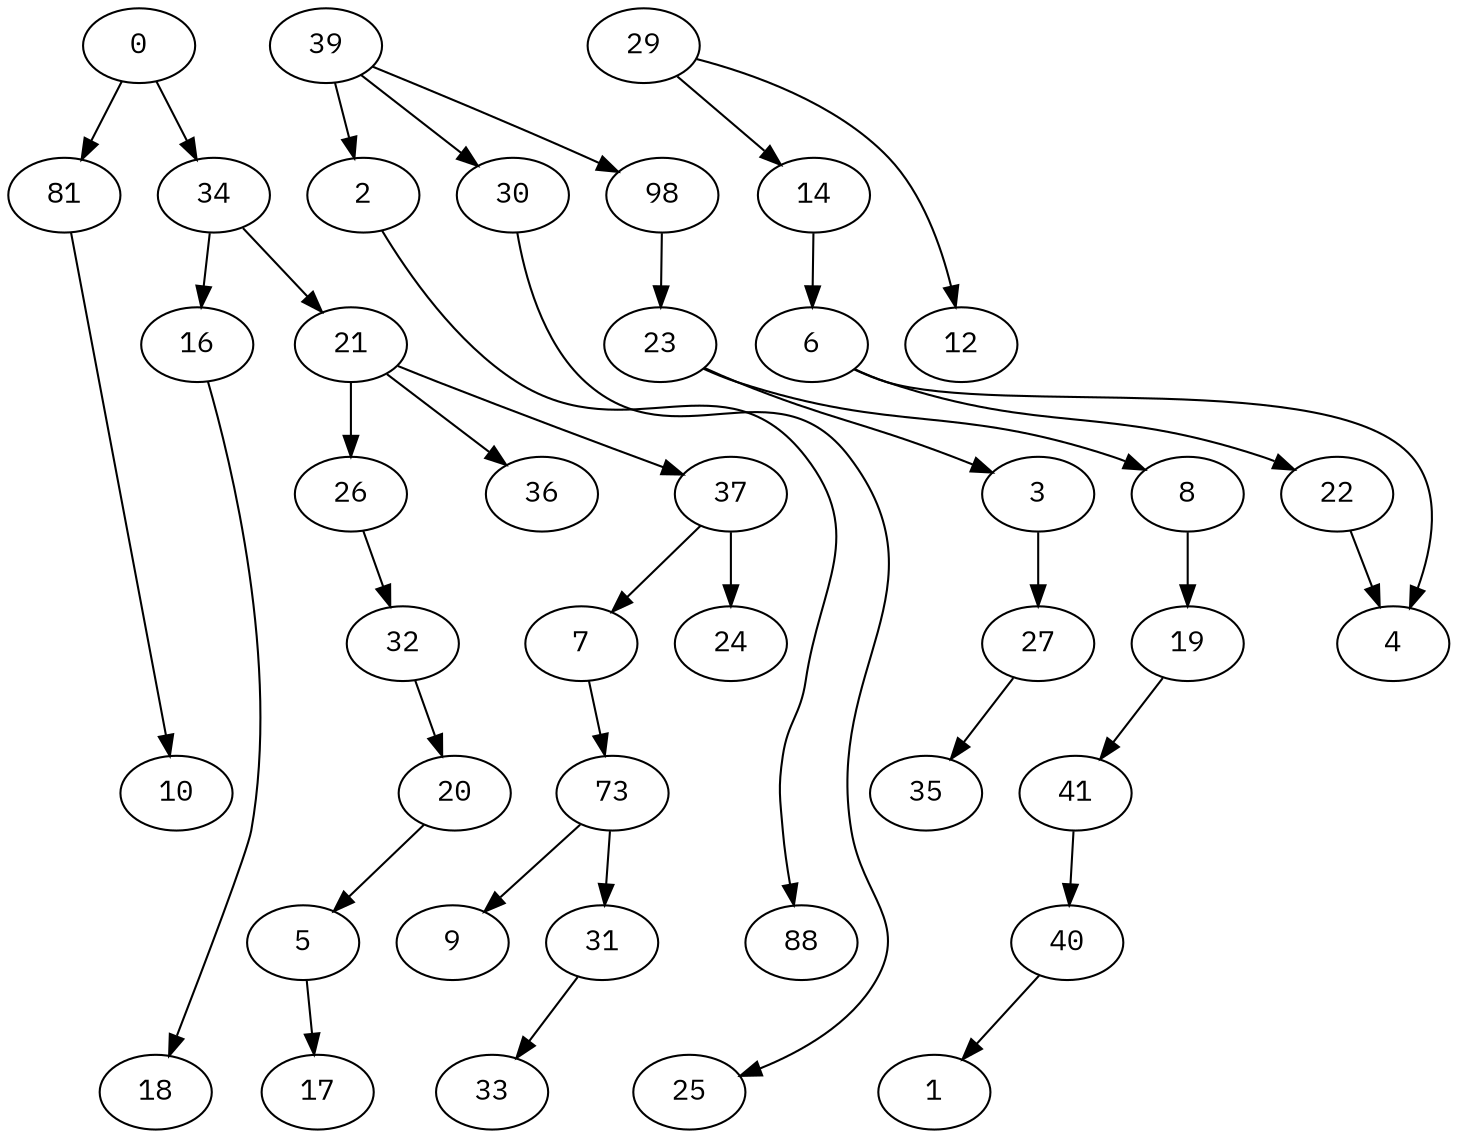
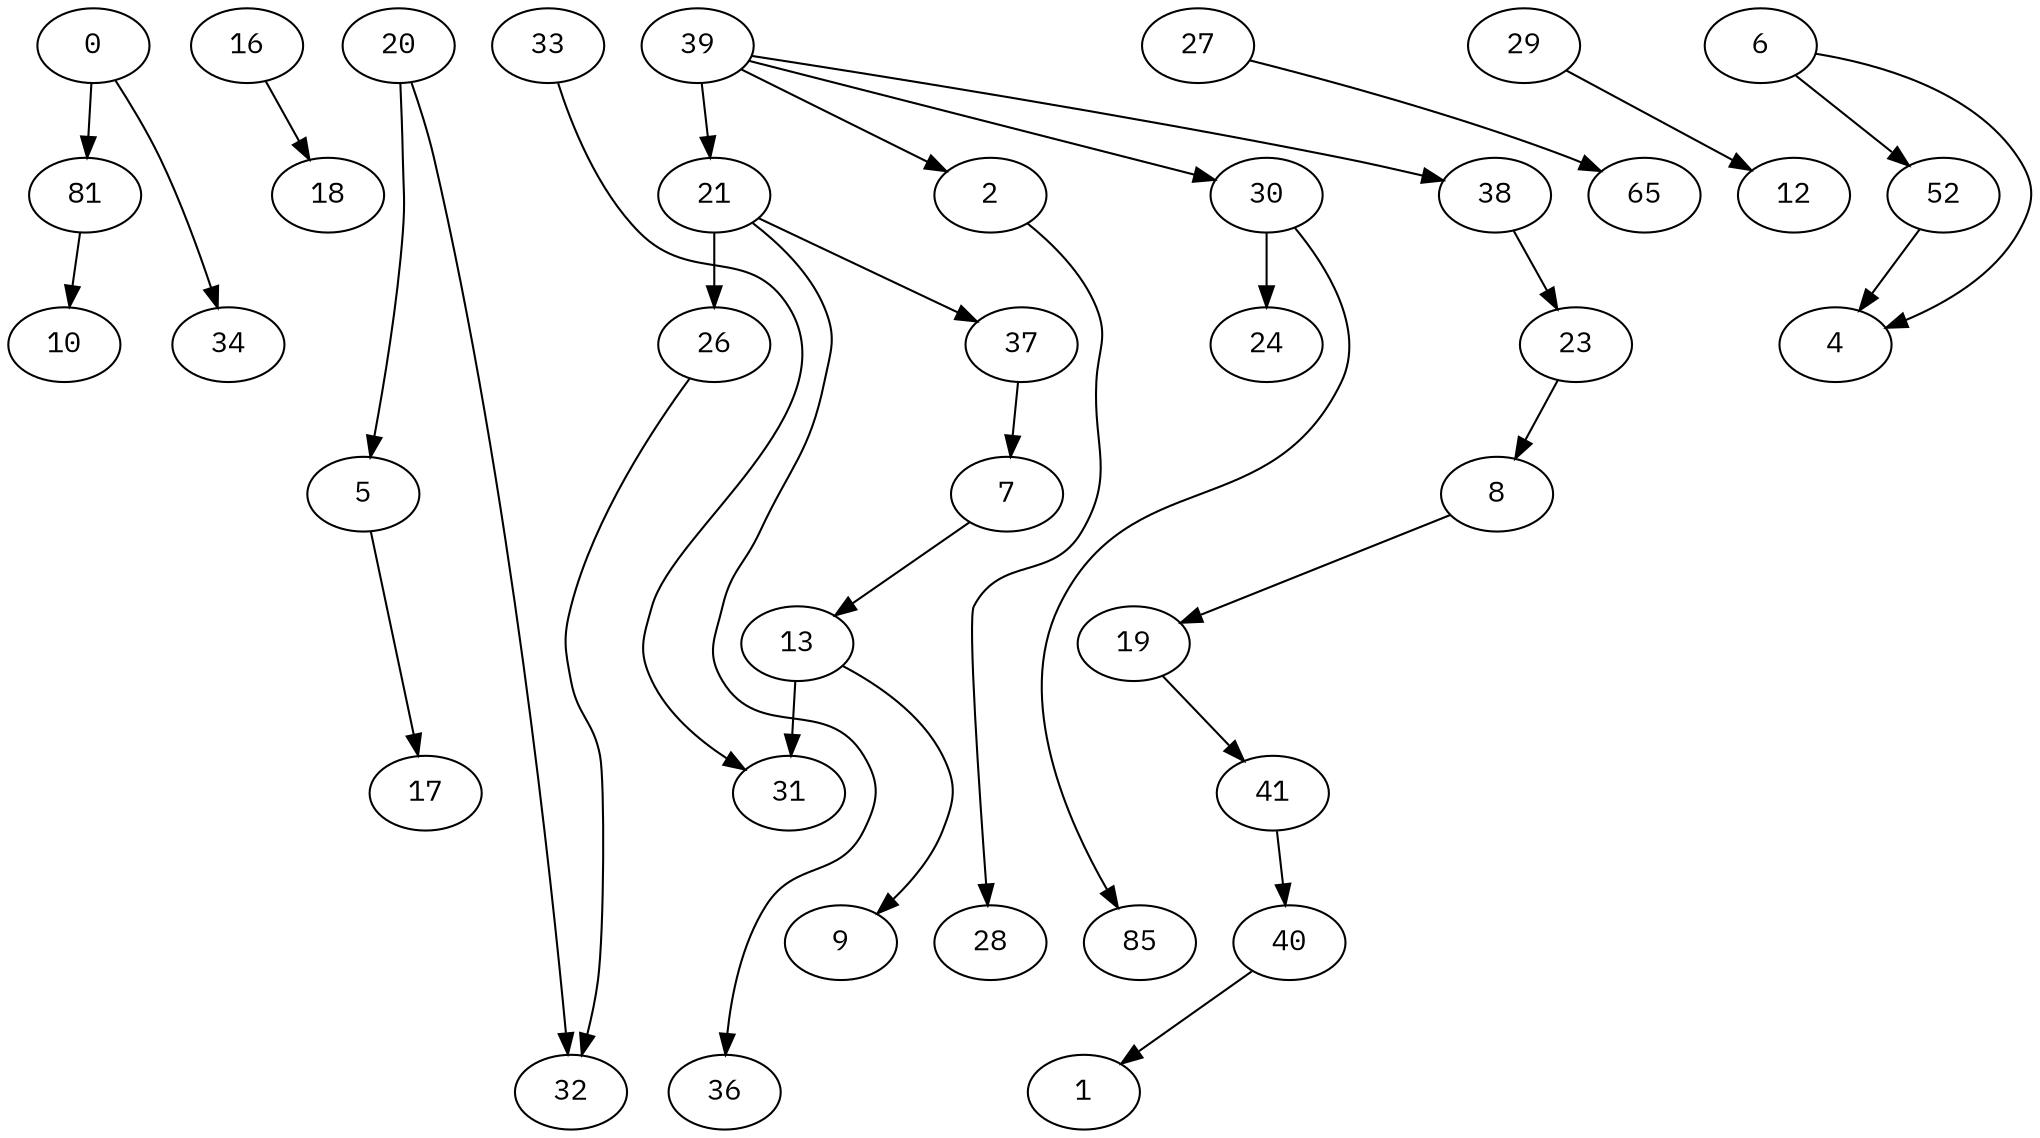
node "98": label "98" -> "38"
node "14": removed
edge "34" -> "16": removed
edge "34" -> "21": now "39" -> "21"
node "3": removed
node "22": label "22" -> "52"
edge "37" -> "24": now "30" -> "24"
edge "32" -> "20": reversed
node "73": label "73" -> "13"
node "35": label "35" -> "65"
node "88": label "88" -> "28"
edge "31" -> "33": reversed
node "25": label "25" -> "85"
